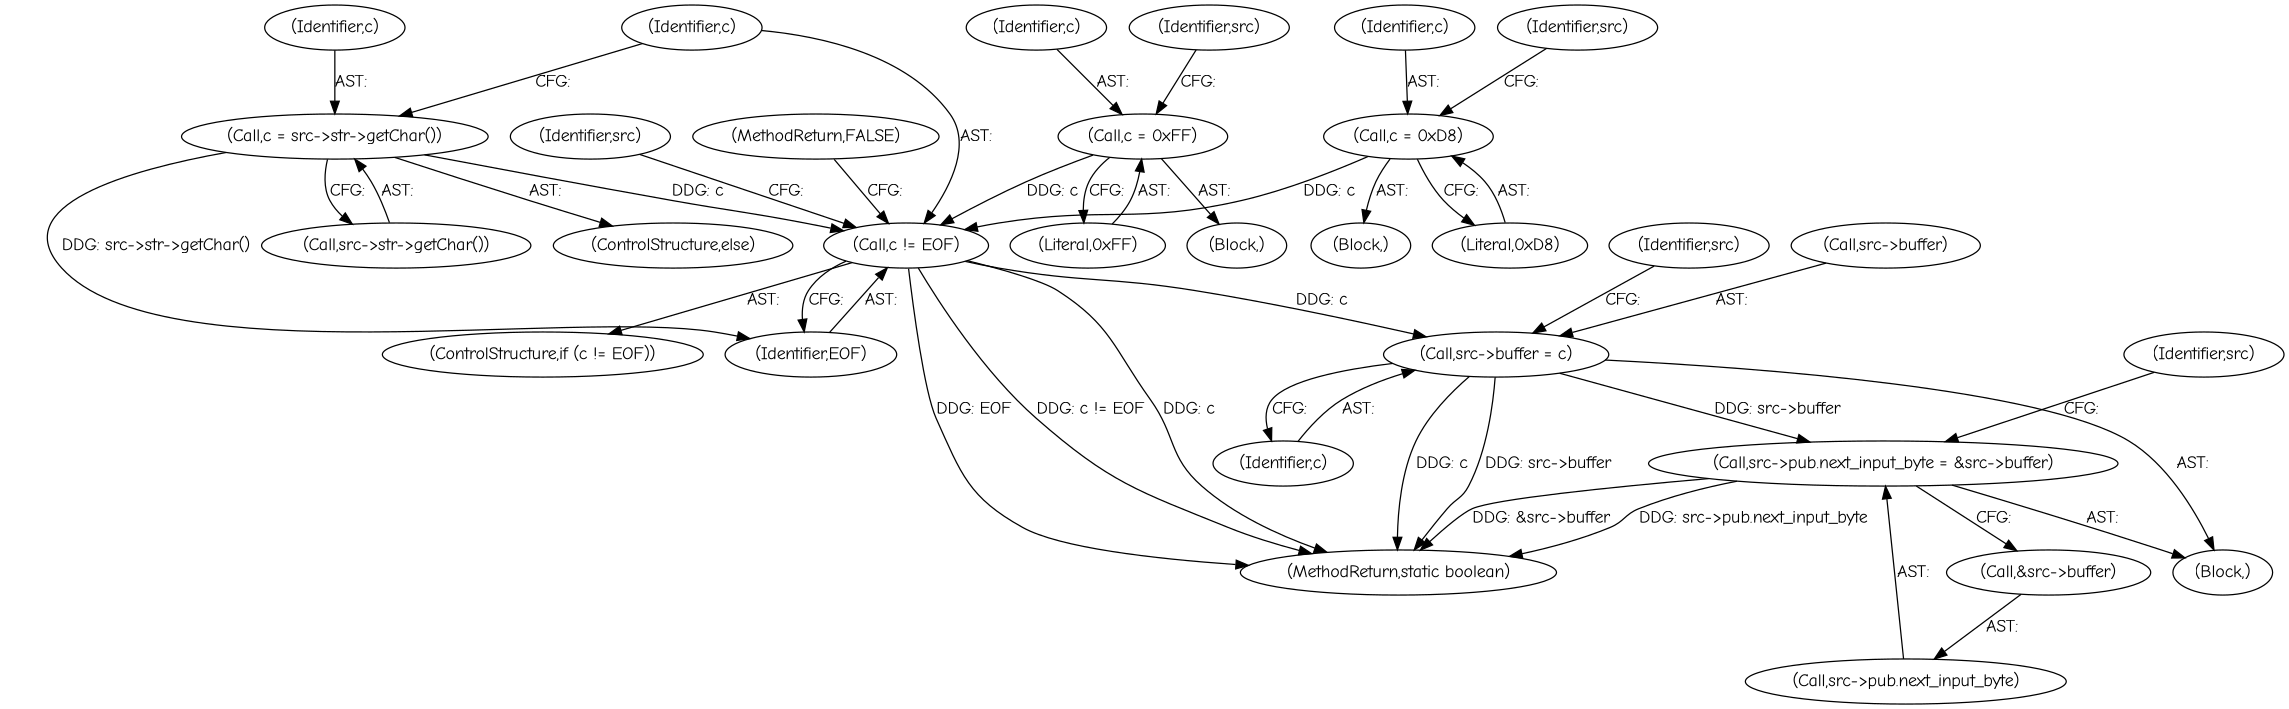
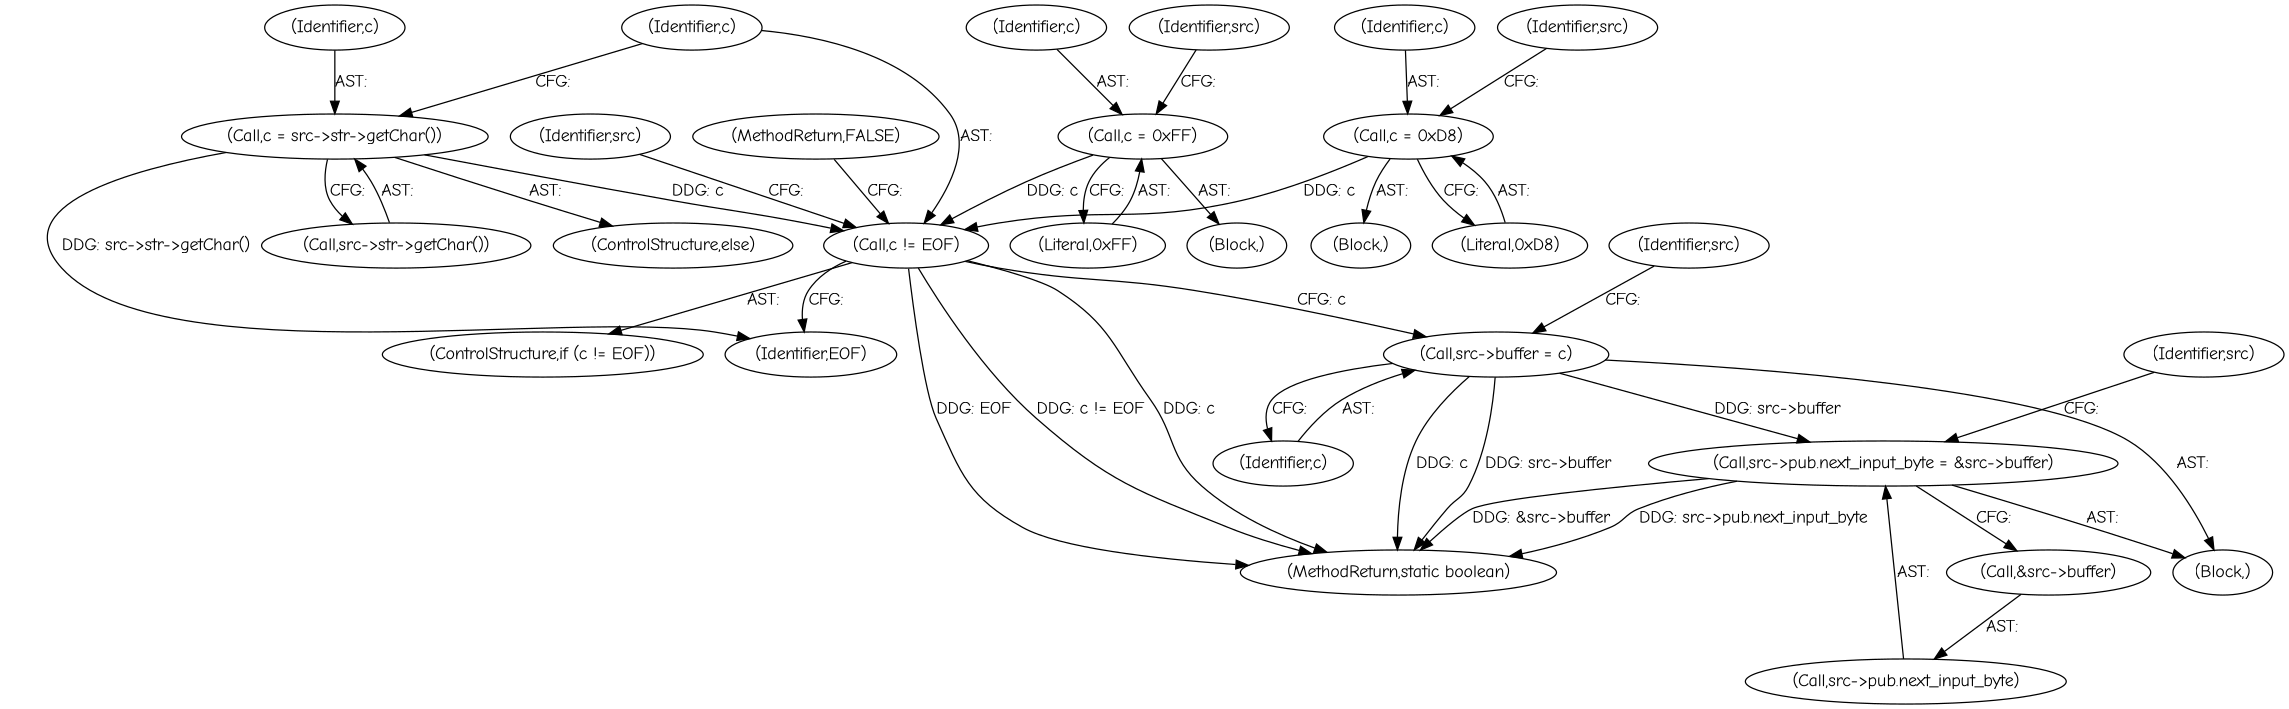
node "(Call,src->buffer)": removed
edge "(Call,c != EOF)" -> "(Call,src->buffer = c)": label "DDG: c" -> "CFG: c"
edge "(Identifier,EOF)" -> "(Call,c != EOF)": removed, label "AST:"
